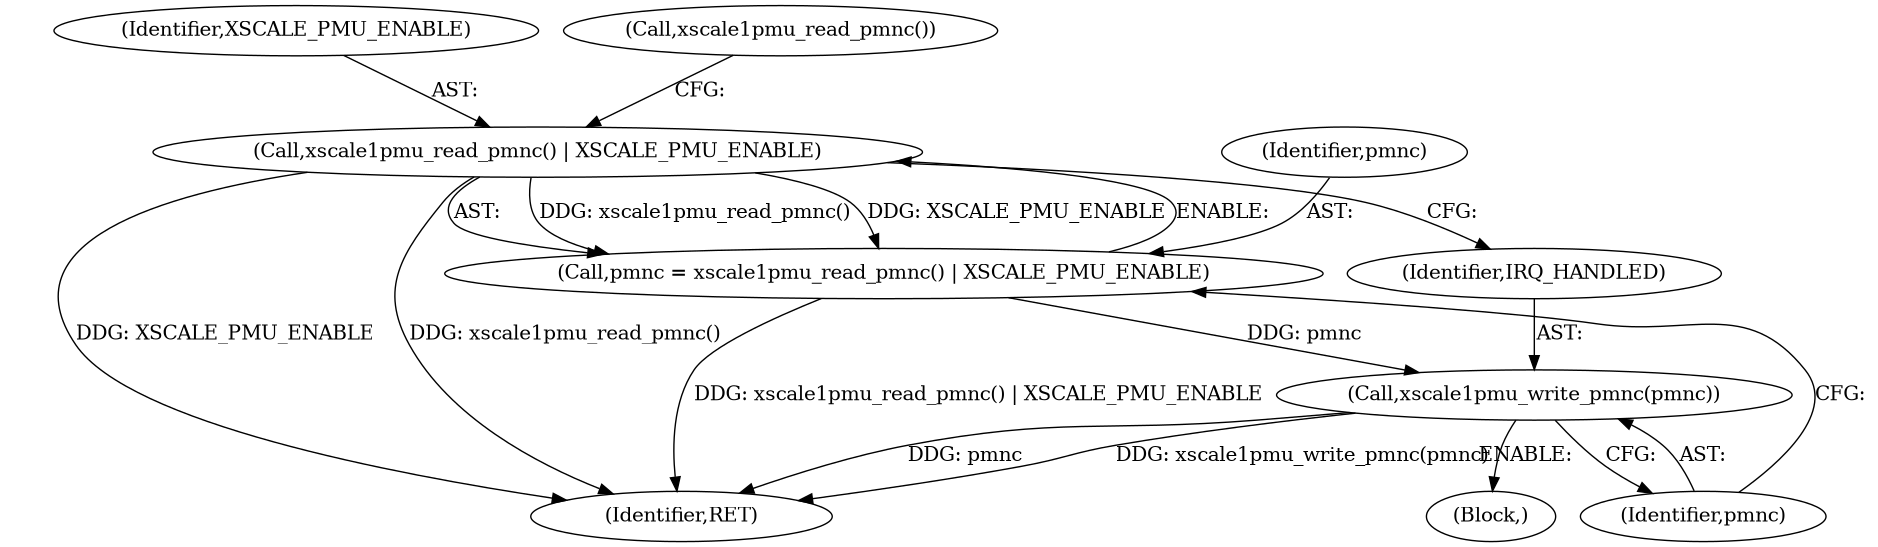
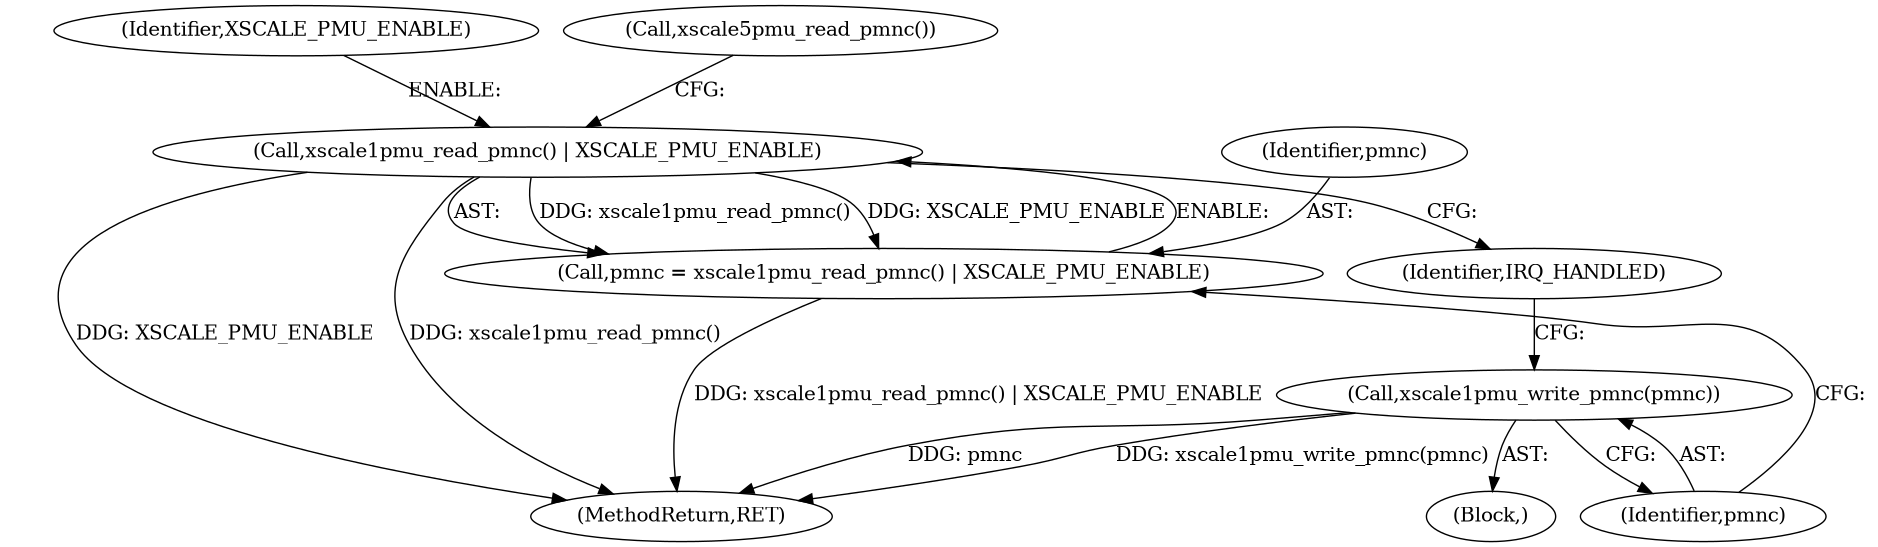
node "(Call,xscale1pmu_read_pmnc())": label "(Call,xscale1pmu_read_pmnc())" -> "(Call,xscale5pmu_read_pmnc())"
edge "(Identifier,XSCALE_PMU_ENABLE)" -> "(Call,xscale1pmu_read_pmnc() | XSCALE_PMU_ENABLE)": label "AST: " -> "ENABLE: "
edge "(Call,pmnc = xscale1pmu_read_pmnc() | XSCALE_PMU_ENABLE)" -> "(Call,xscale1pmu_write_pmnc(pmnc))": removed, label "DDG: pmnc"
edge "(Identifier,IRQ_HANDLED)" -> "(Call,xscale1pmu_write_pmnc(pmnc))": label "AST: " -> "CFG: "
edge "(Call,xscale1pmu_write_pmnc(pmnc))" -> "(Block,)": label "ENABLE: " -> "AST: "
node "(Identifier,RET)": label "(Identifier,RET)" -> "(MethodReturn,RET)"
